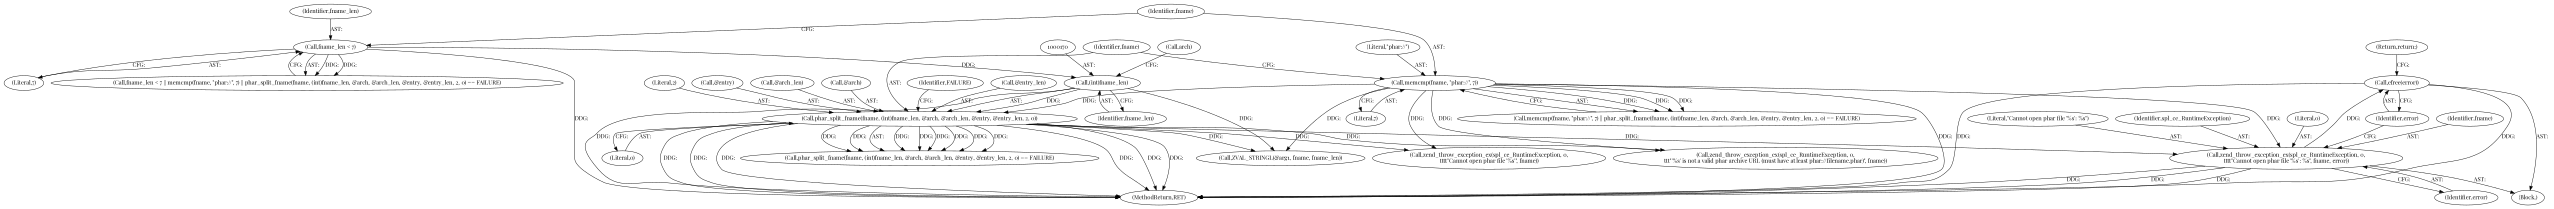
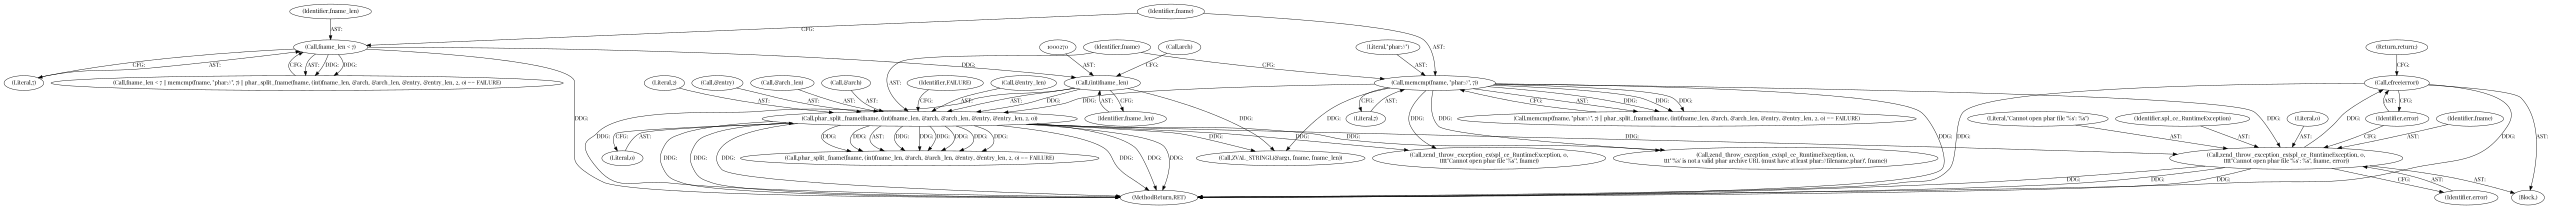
node "1000170": label "1000170" -> "1000270"
